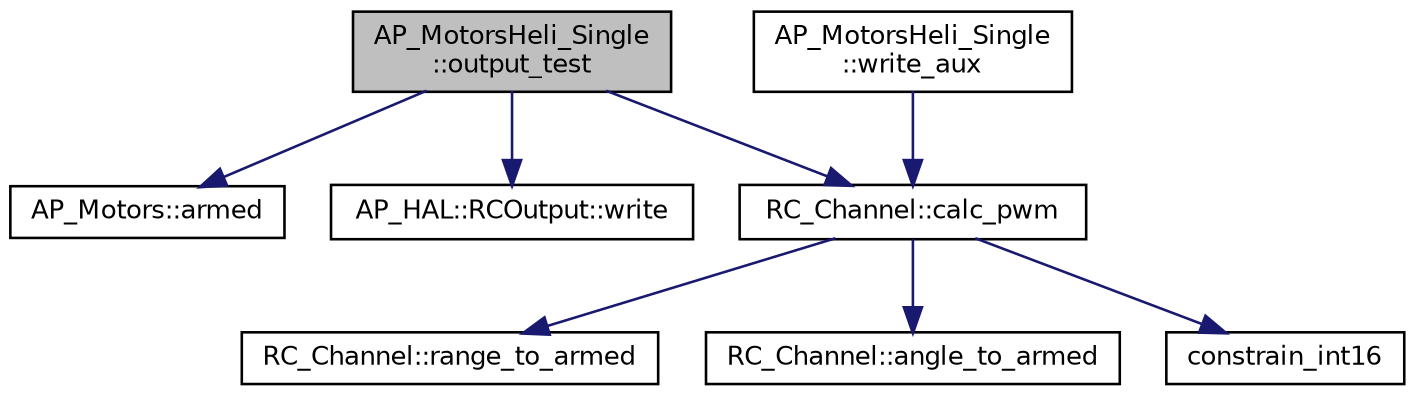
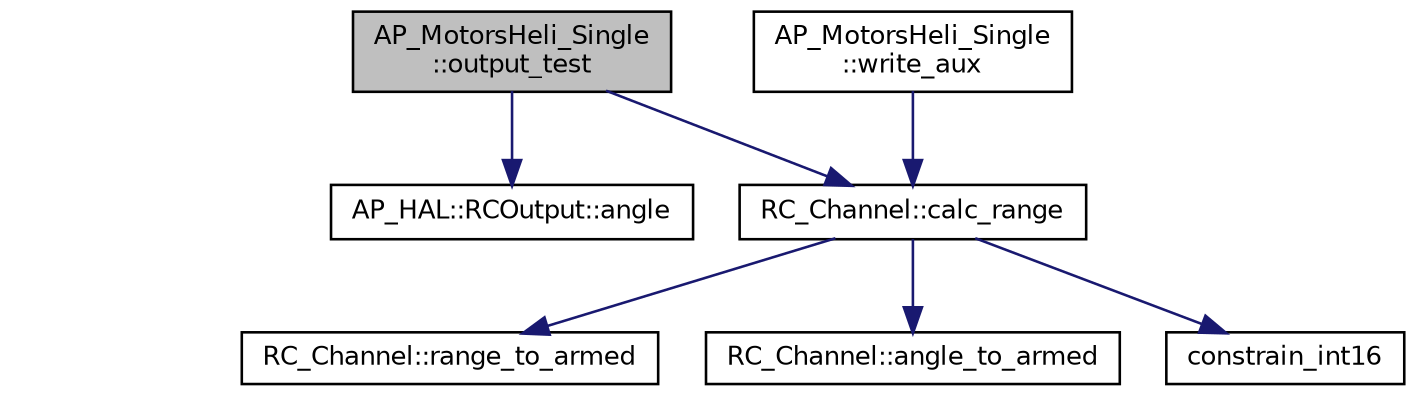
node "AP_Motors::armed": removed
node "AP_HAL::RCOutput::write": label "AP_HAL::RCOutput::write" -> "AP_HAL::RCOutput::angle"
node "RC_Channel::calc_pwm": label "RC_Channel::calc_pwm" -> "RC_Channel::calc_range"
